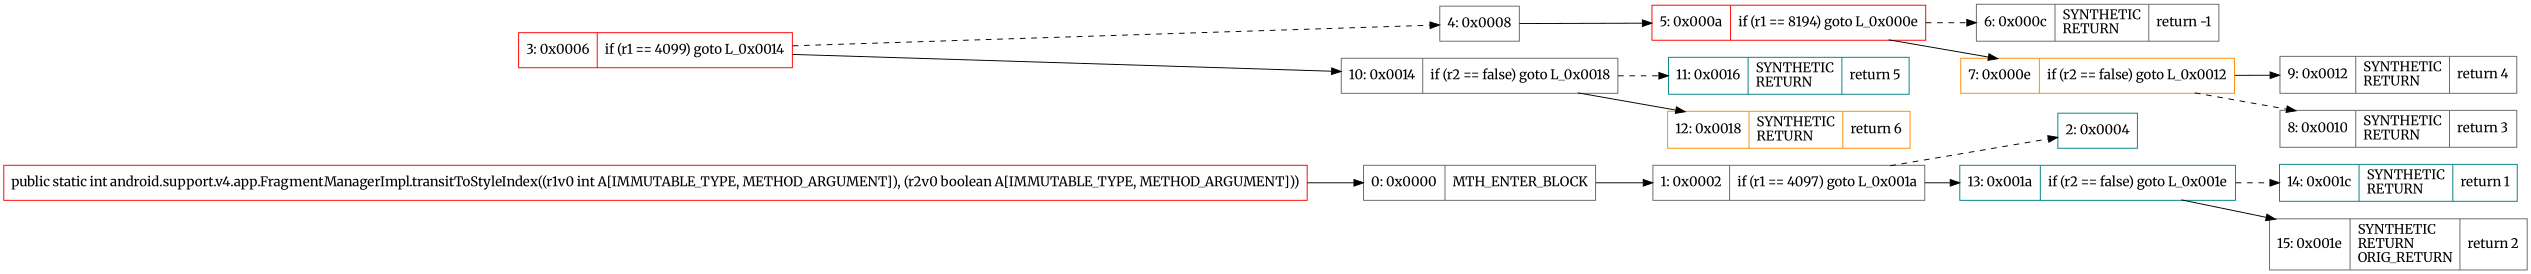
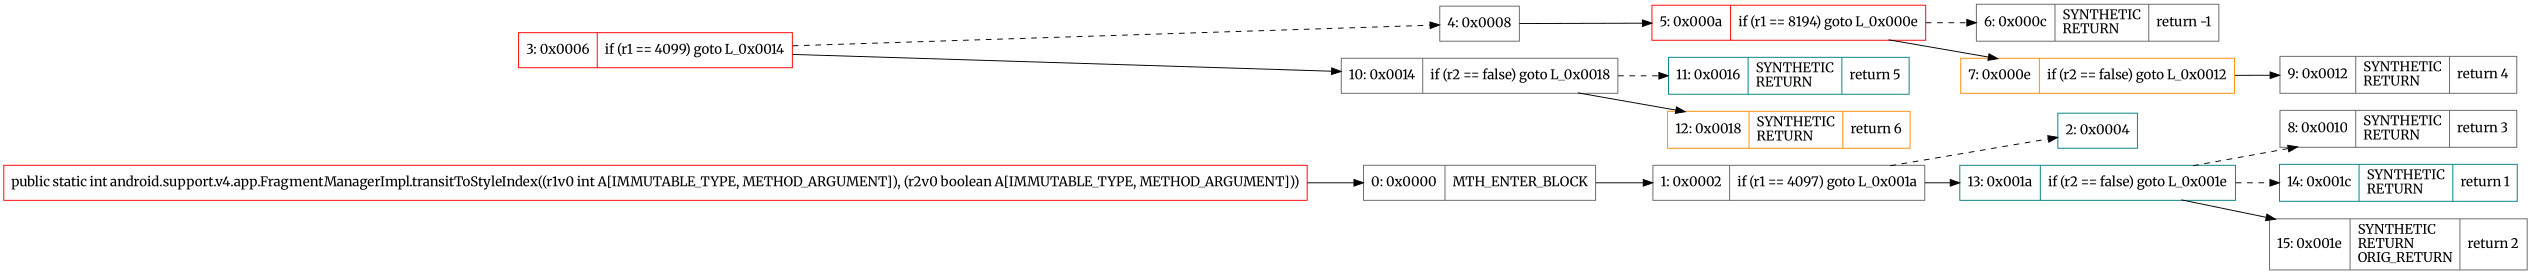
edge "7: 0x000e" -> "8: 0x0010": now "13: 0x001a" -> "8: 0x0010"
